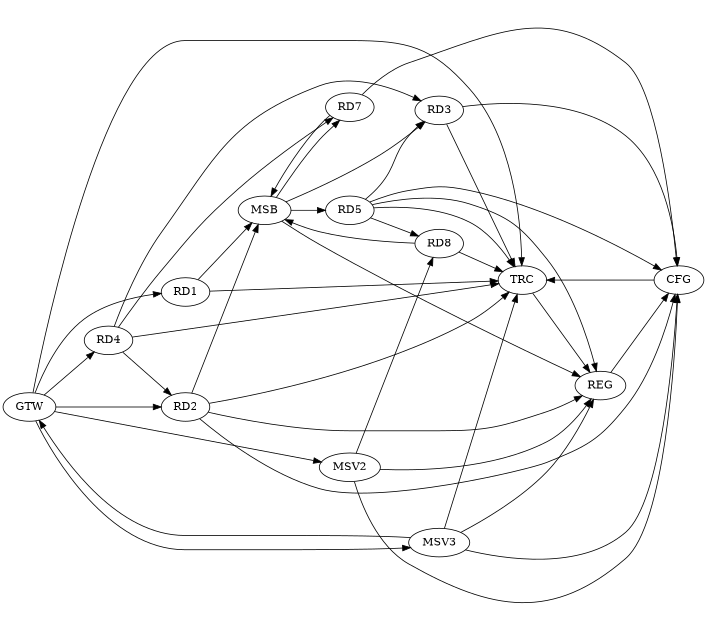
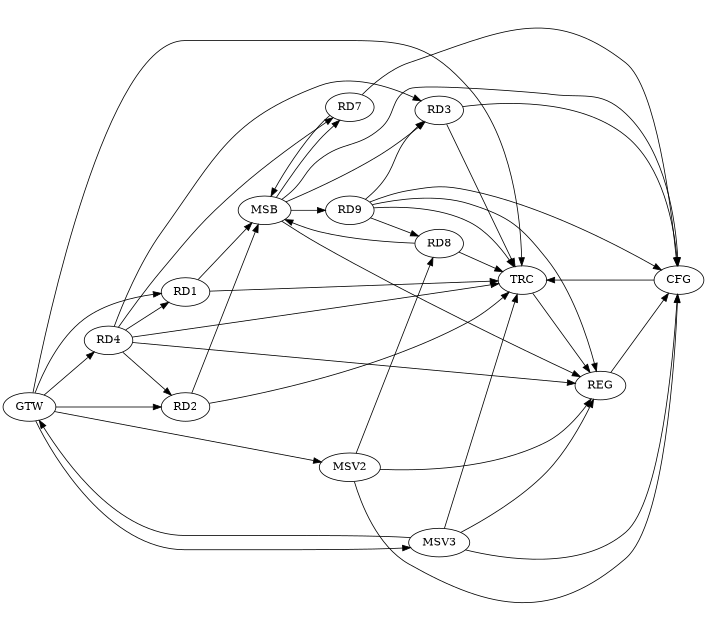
node "RD5": label "RD5" -> "RD9"
edge "RD4" -> "RD1": added
edge "RD2" -> "REG": now "RD4" -> "REG"
edge "RD2" -> "CFG": now "MSB" -> "CFG"
